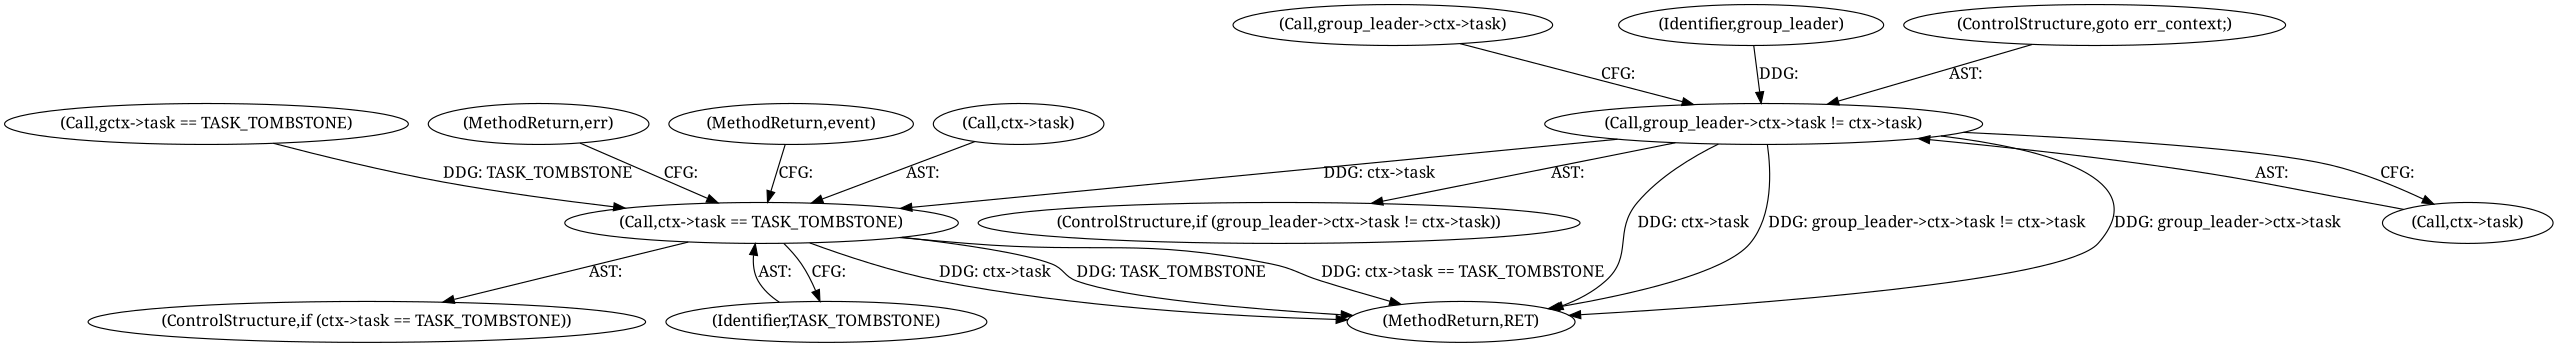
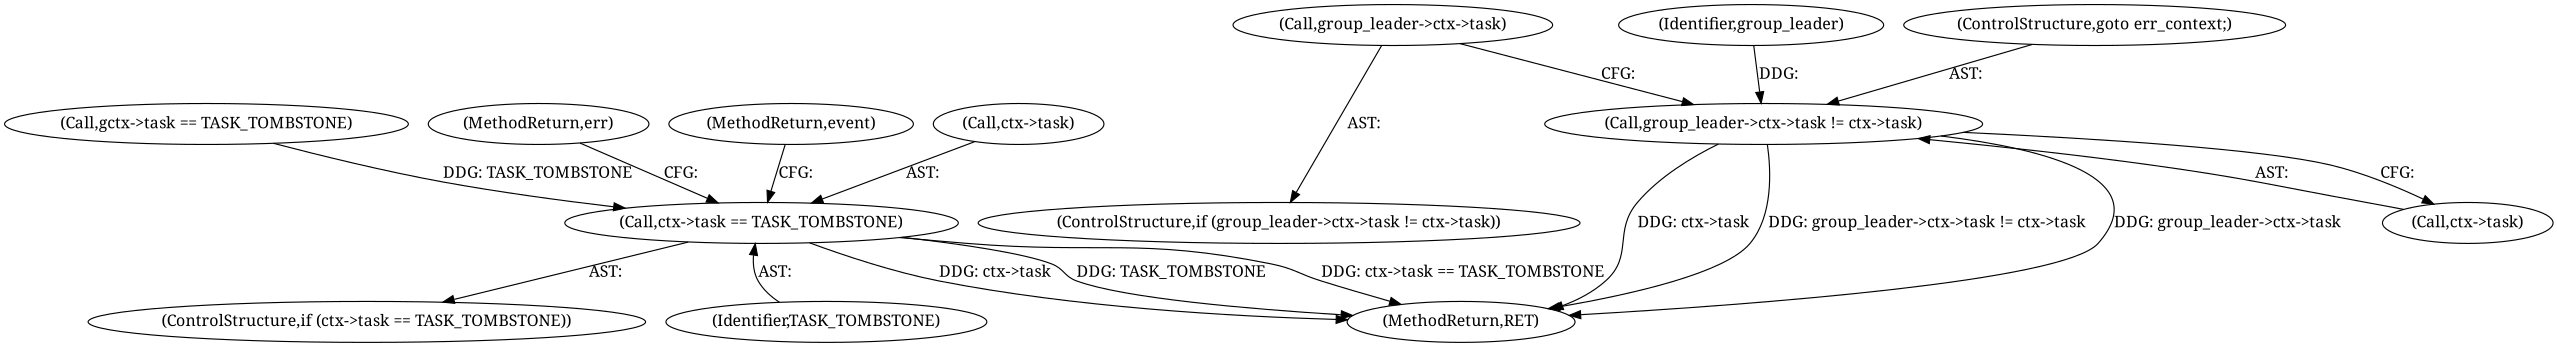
edge "(Call,group_leader->ctx->task != ctx->task)" -> "(ControlStructure,if (group_leader->ctx->task != ctx->task))": now "(Call,group_leader->ctx->task)" -> "(ControlStructure,if (group_leader->ctx->task != ctx->task))"
edge "(Call,group_leader->ctx->task != ctx->task)" -> "(Call,ctx->task == TASK_TOMBSTONE)": removed, label "DDG: ctx->task"
edge "(Call,ctx->task == TASK_TOMBSTONE)" -> "(Identifier,TASK_TOMBSTONE)": removed, label "CFG:"
